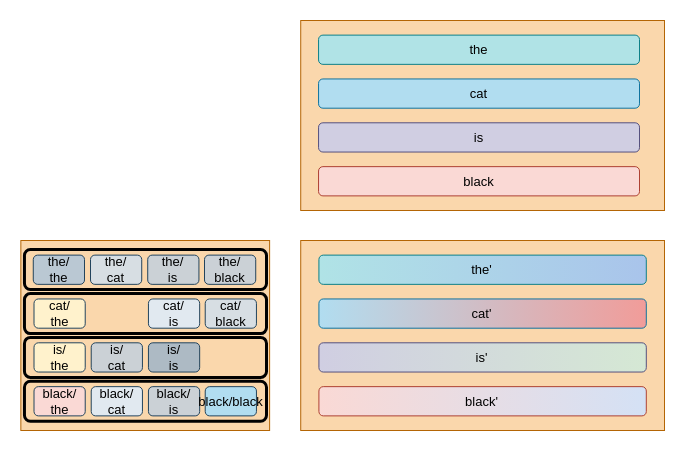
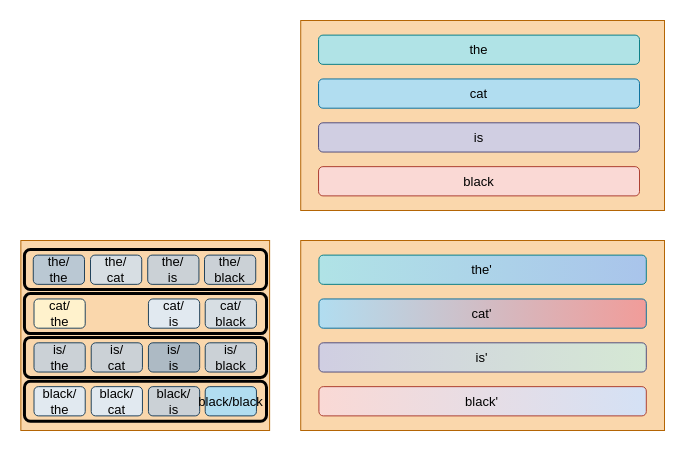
node "is/ the": fillcolor #fff2cc -> #cbd1d6
node "is/ black": added
node "black/ the": fillcolor #fad9d5 -> #e1e9f0
